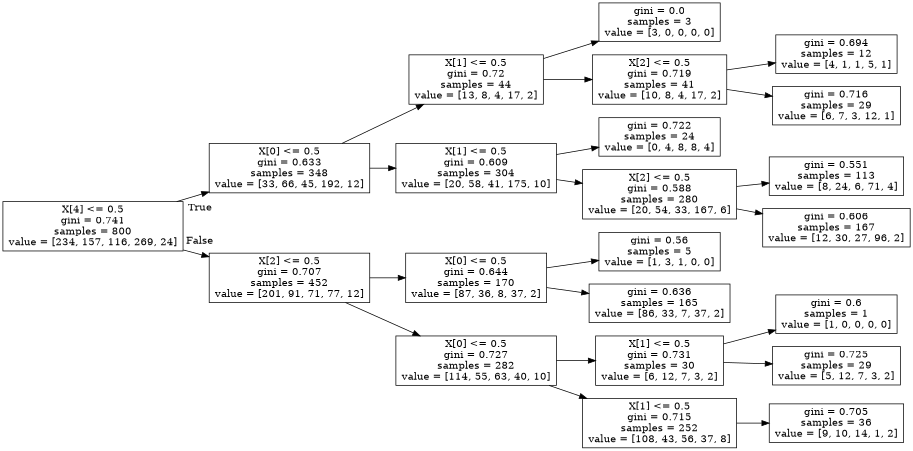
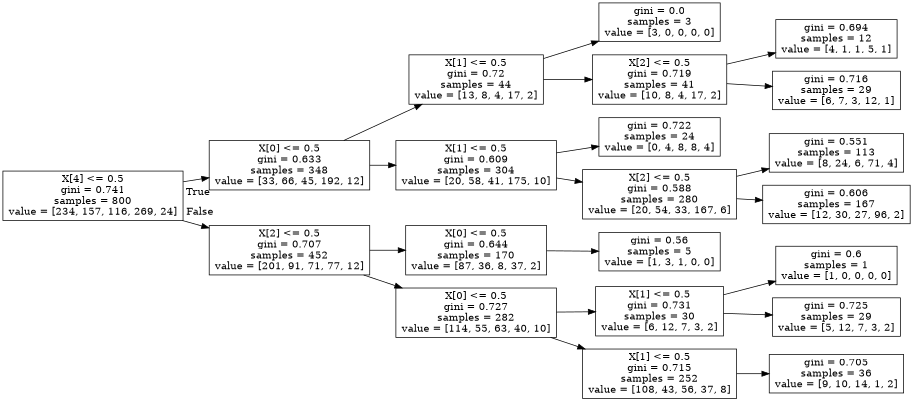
node "gini = 0.636 samples = 165 value = [86, 33, 7, 37, 2]": removed
